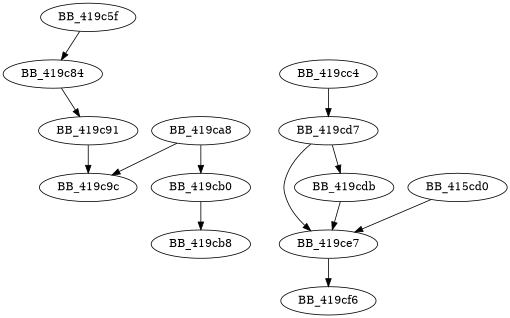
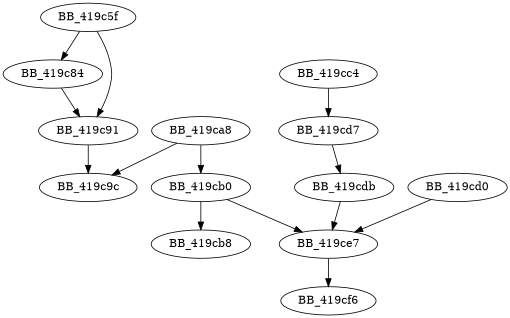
edge "BB_419c5f" -> "BB_419c91": added
edge "BB_419cd7" -> "BB_419ce7": now "BB_419cb0" -> "BB_419ce7"
node "BB_415cd0": label "BB_415cd0" -> "BB_419cd0"
